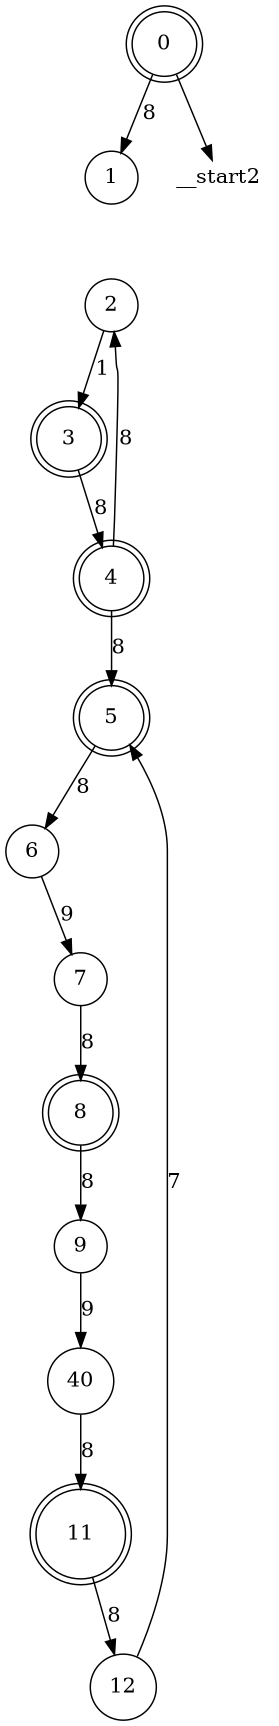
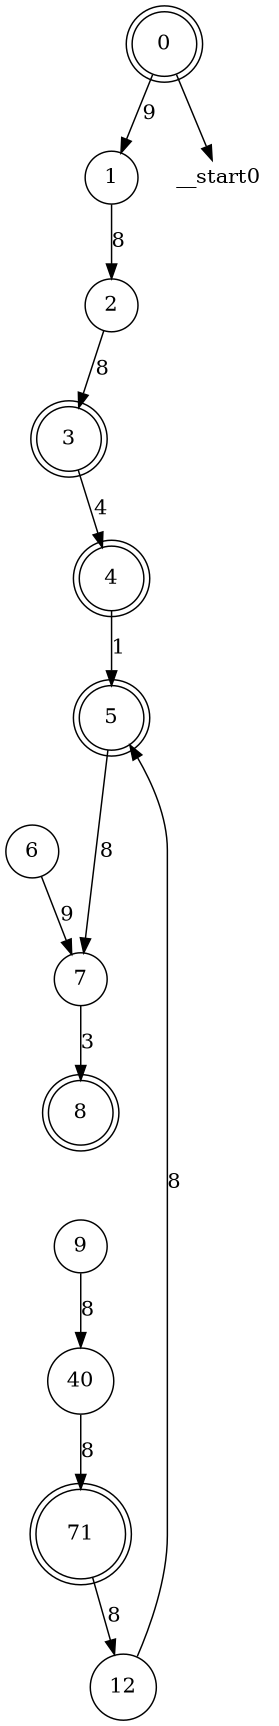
edge "0" -> "1": label "8" -> "9"
node "__start2": label "__start2" -> "__start0"
edge "2" -> "3": label "1" -> "8"
edge "4" -> "2": now "1" -> "2"
edge "3" -> "4": label "8" -> "4"
edge "4" -> "5": label "8" -> "1"
edge "5" -> "6": now "5" -> "7"
edge "7" -> "8": label "8" -> "3"
edge "8" -> "9": removed, label "8"
edge "12" -> "5": label "7" -> "8"
edge "9" -> "40": label "9" -> "8"
node "11": label "11" -> "71"
